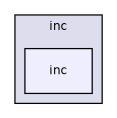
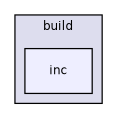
cluster "inc": label "inc" -> "build"
